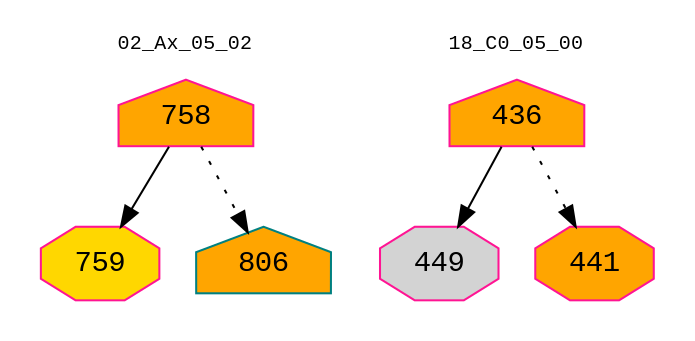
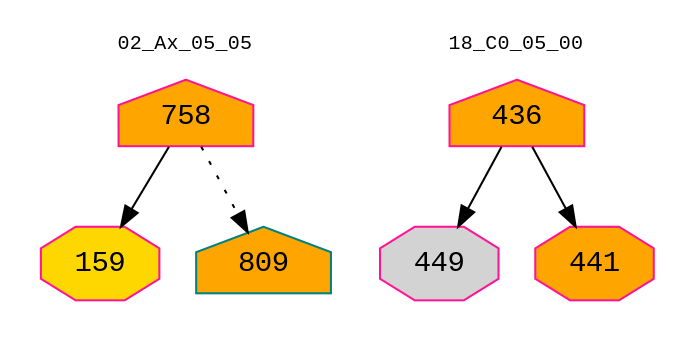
cluster "02_Ax_05_02": label "02_Ax_05_02" -> "02_Ax_05_05"
edge "436" -> "441": style dotted -> solid
node "759": label "759" -> "159"
node "806": label "806" -> "809"
